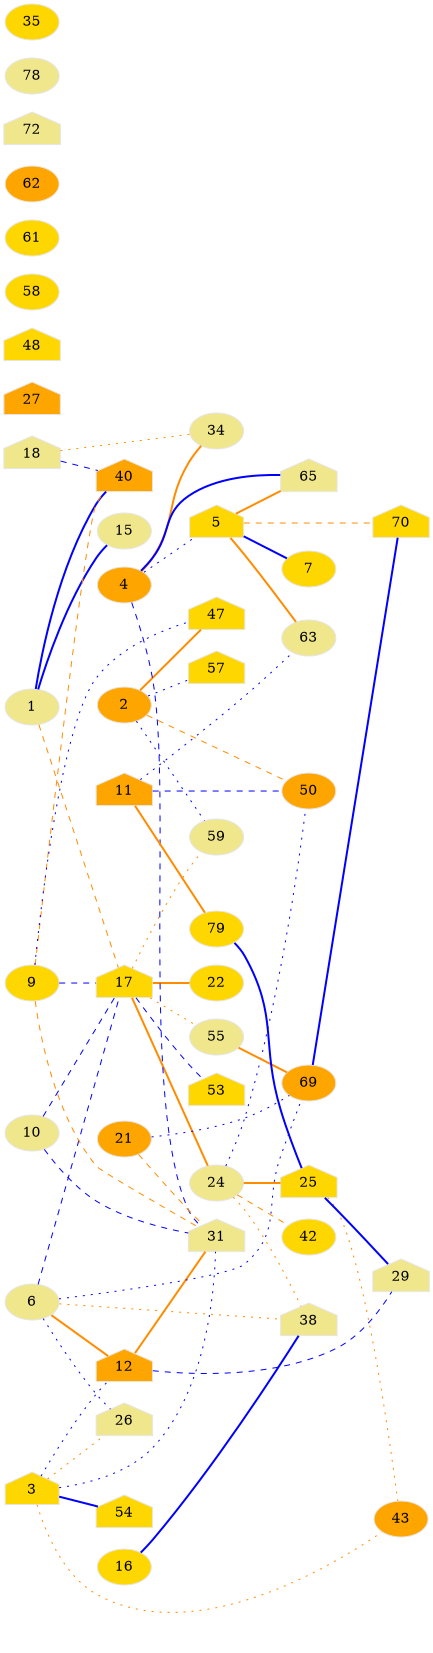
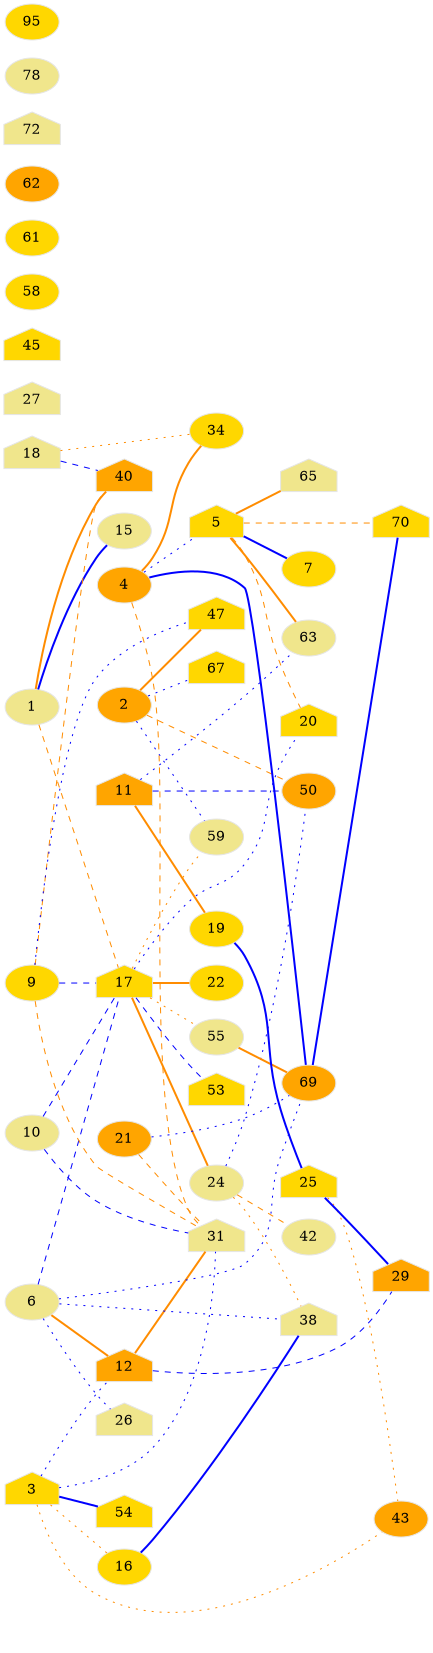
node "35": label "35" -> "95"
node "48": label "48" -> "45"
node "27": fillcolor orange -> khaki
node "34": fillcolor khaki -> gold
edge "65" -- "4": now "69" -- "4"
edge "40" -- "1": color blue -> darkorange
node "57": label "57" -> "67"
node "20": added
edge "4" -- "31": color blue -> darkorange
node "79": label "79" -> "19"
edge "24" -- "25": removed
node "42": fillcolor gold -> khaki
node "29": fillcolor khaki -> orange
edge "6" -- "38": color darkorange -> blue
edge "26" -- "3": now "16" -- "3"
